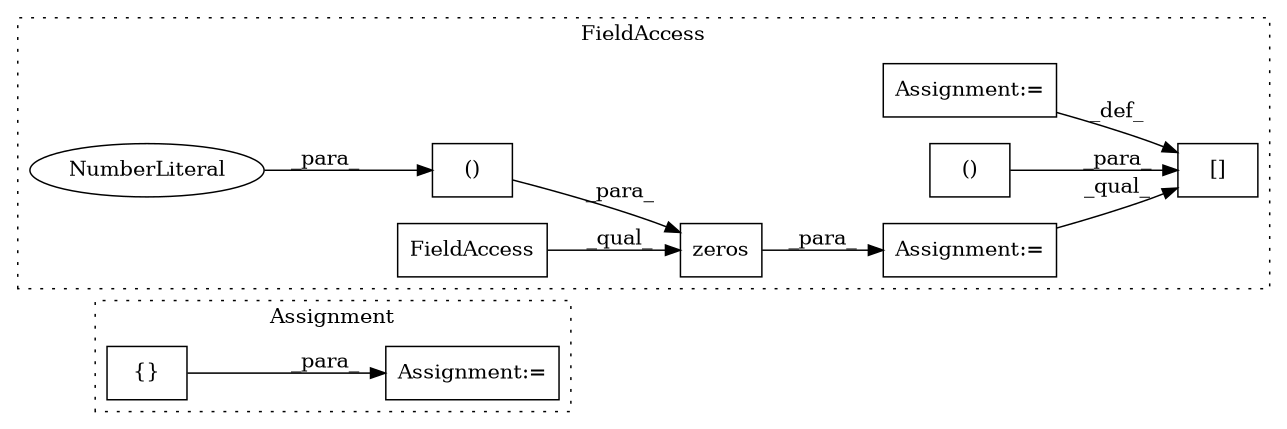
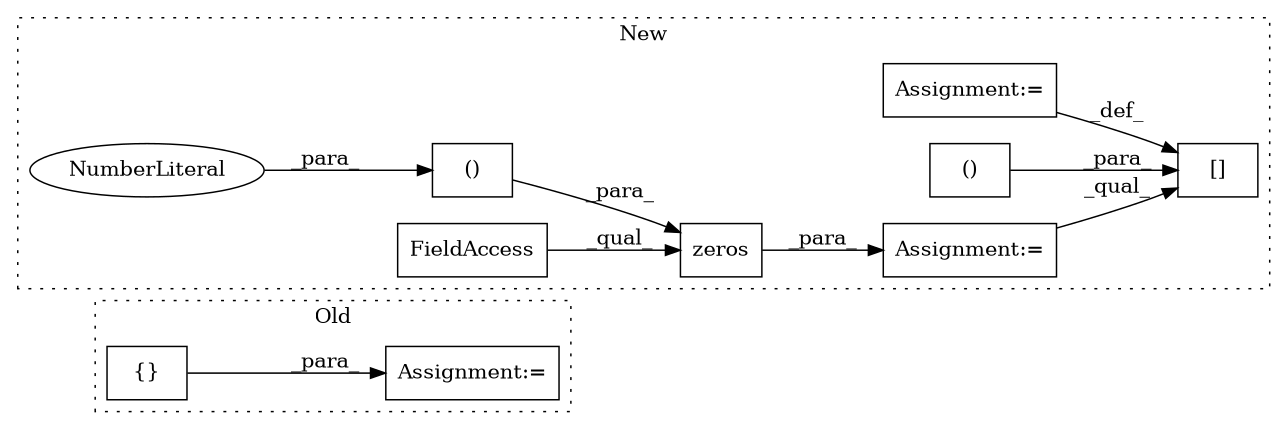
cluster "FieldAccess": label "FieldAccess" -> "New"
cluster "Assignment": label "Assignment" -> "Old"
